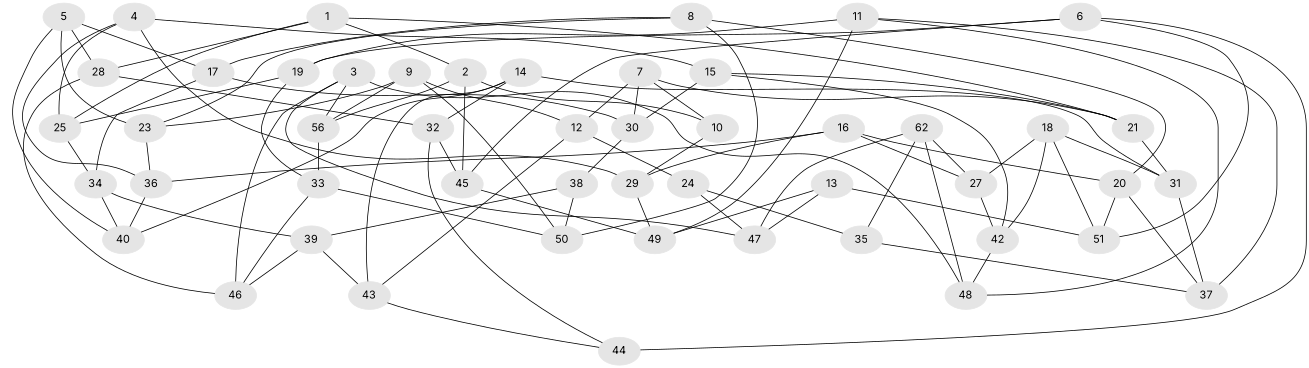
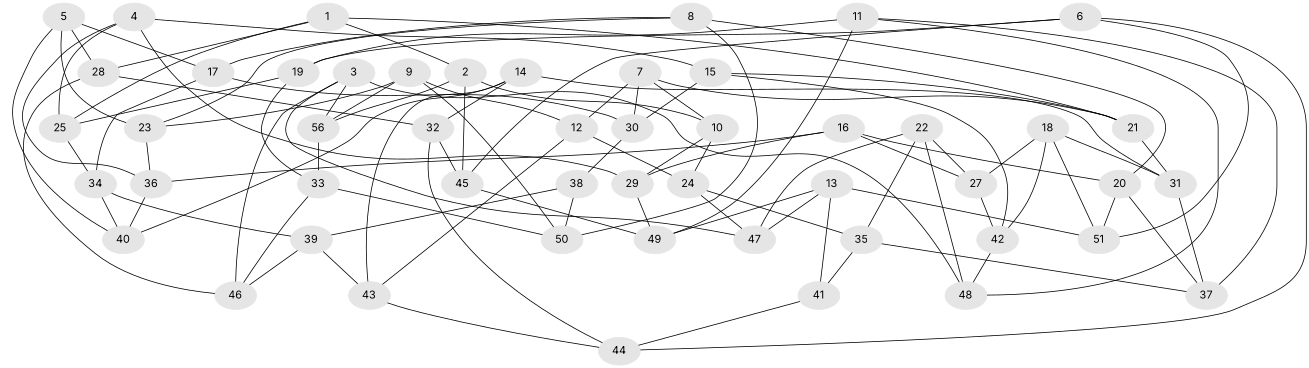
node "62": label "62" -> "22"
edge "10" -- "24": added
node "41": added
